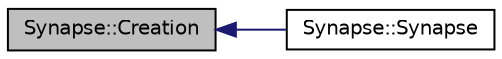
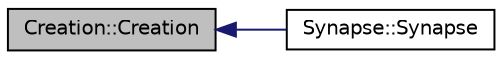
node "Synapse::Creation": label "Synapse::Creation" -> "Creation::Creation"
